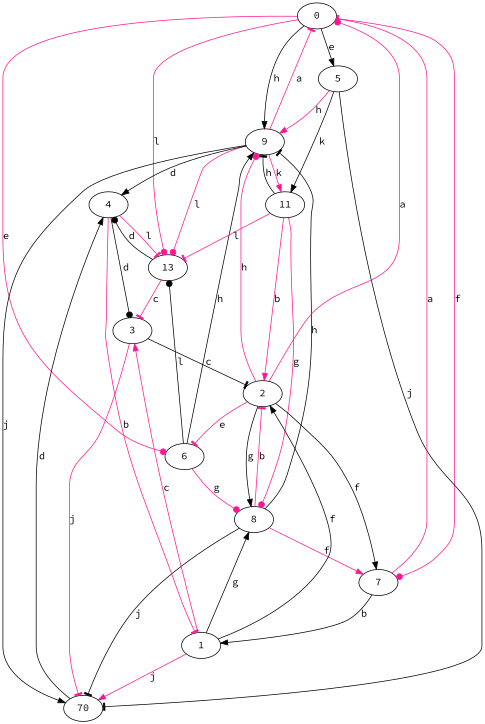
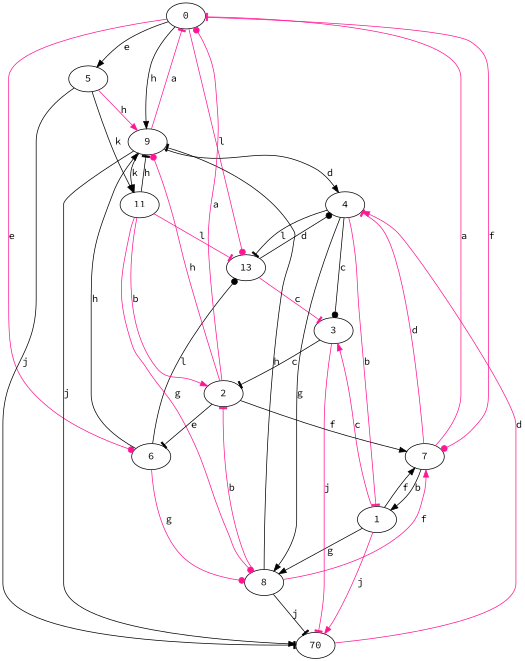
edge "9" -> "11": color deeppink -> black
edge "9" -> "13": removed, label "l"
edge "4" -> "13": color deeppink -> black
edge "4" -> "3": label "d" -> "c"
edge "7" -> "4": added, label "d"
edge "2" -> "6": color deeppink -> black
edge "2" -> "8": now "4" -> "8"
edge "70" -> "4": color black -> deeppink
edge "1" -> "2": now "1" -> "7"
